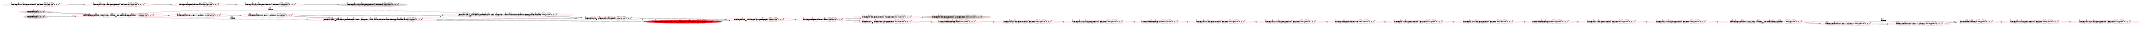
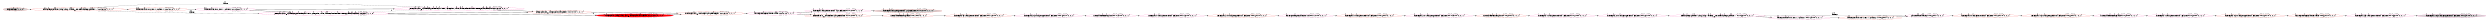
node "testAutoRange2['0', '1', '0']": removed
node "br.setIncludeBaseInRange(false)@@@29@@@['0', '0', '1']": added
